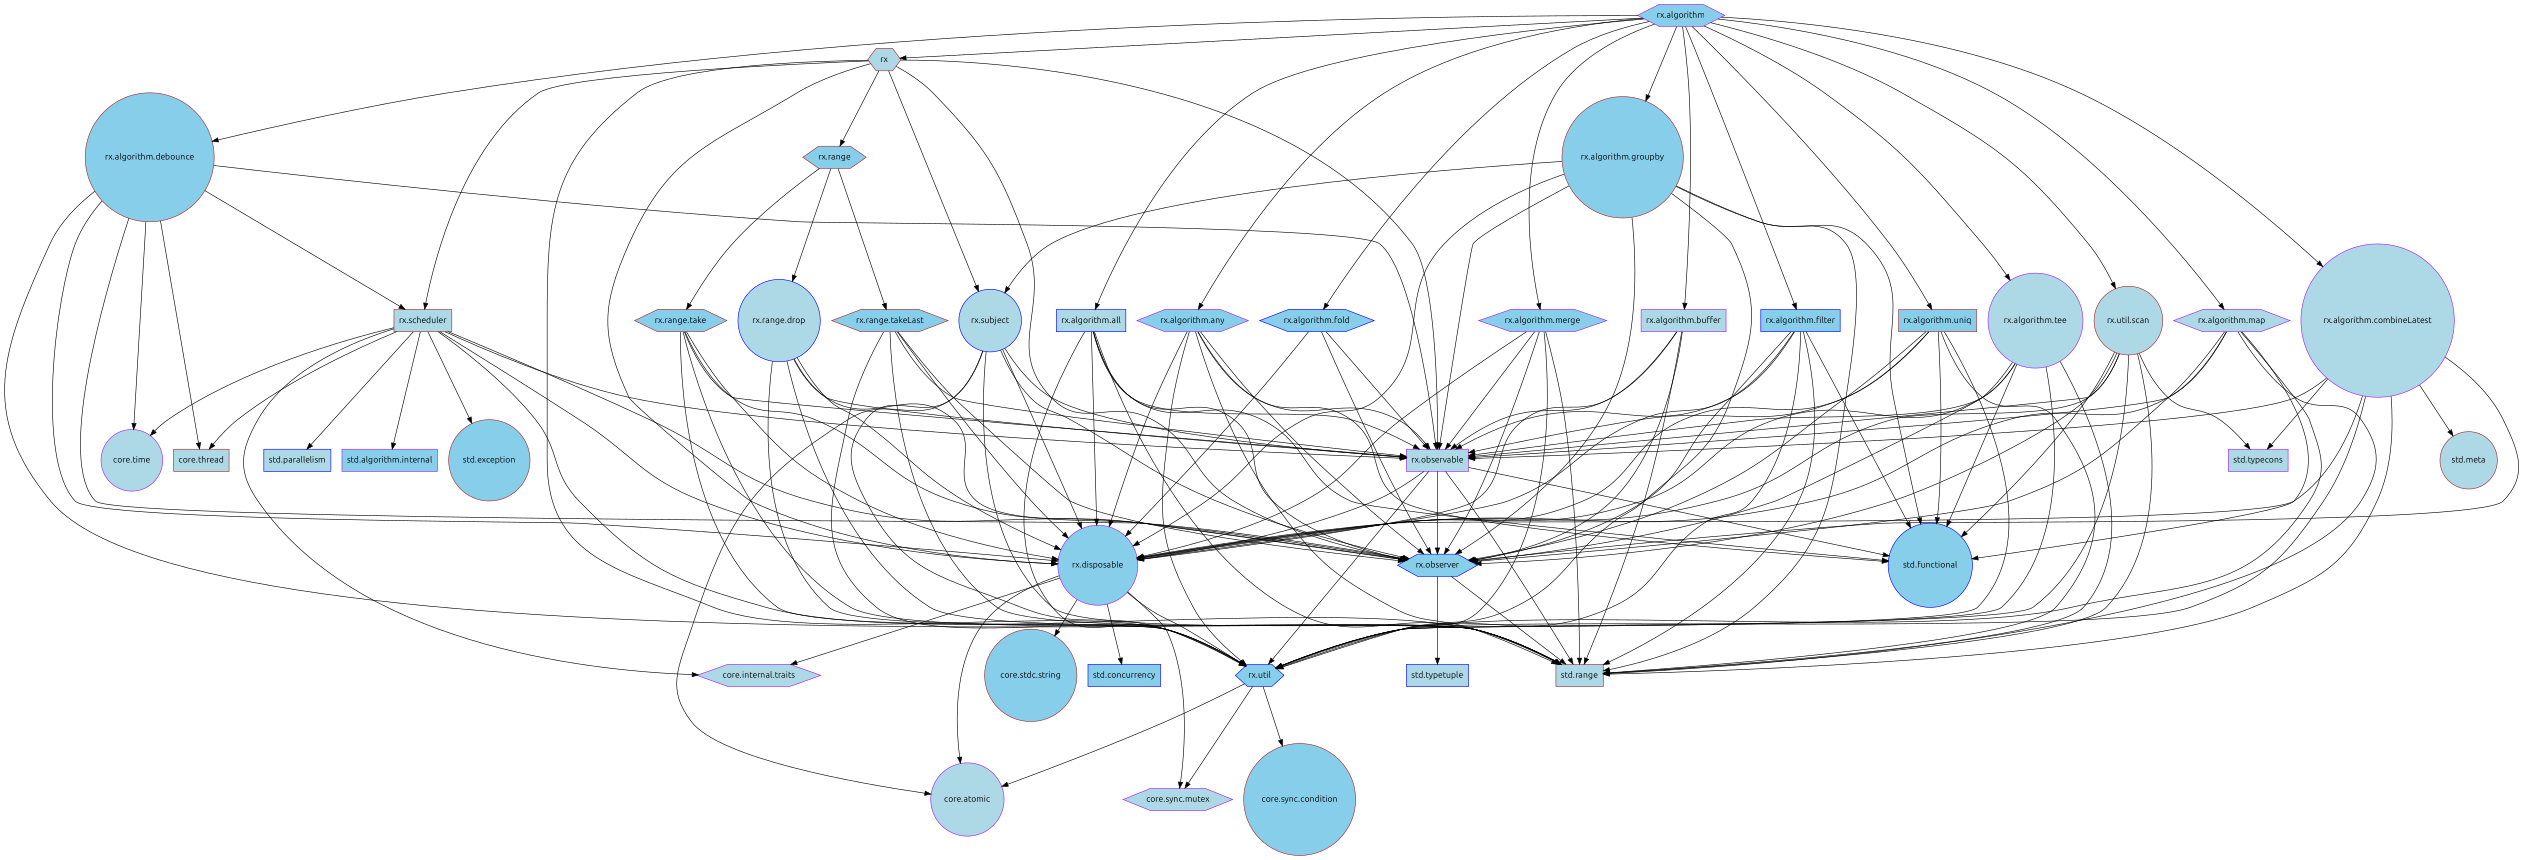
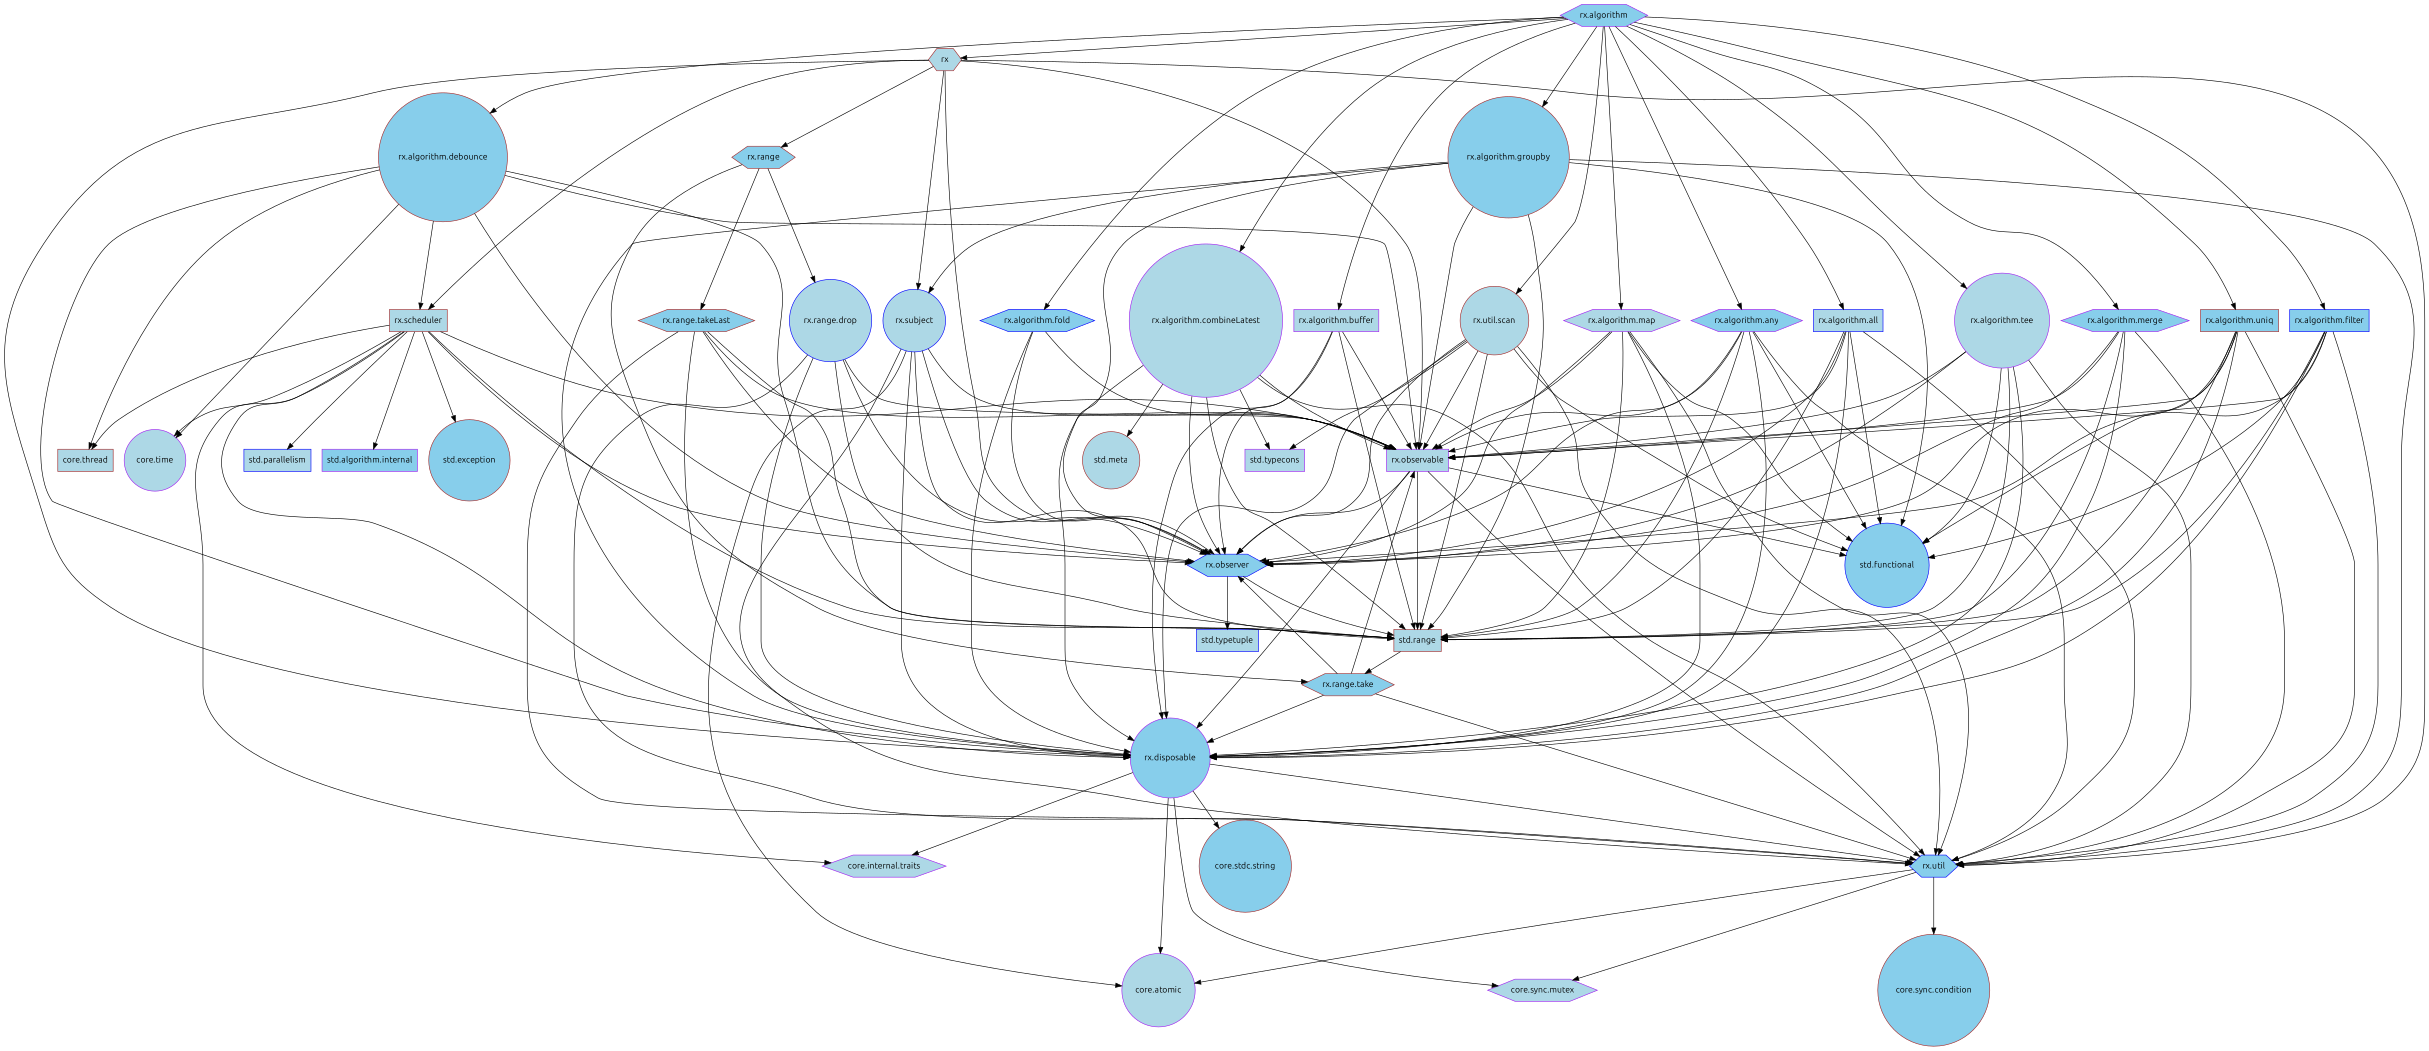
edge "rx.range.take" -> "std.range": reversed
node "std.concurrency": removed
